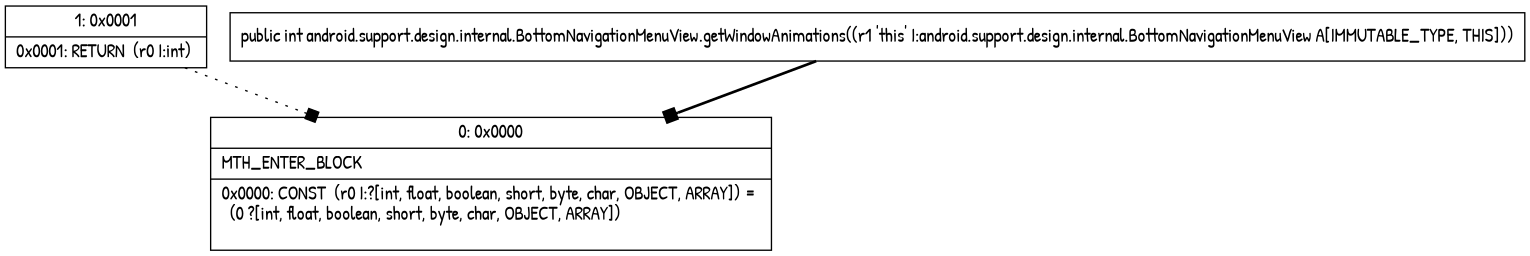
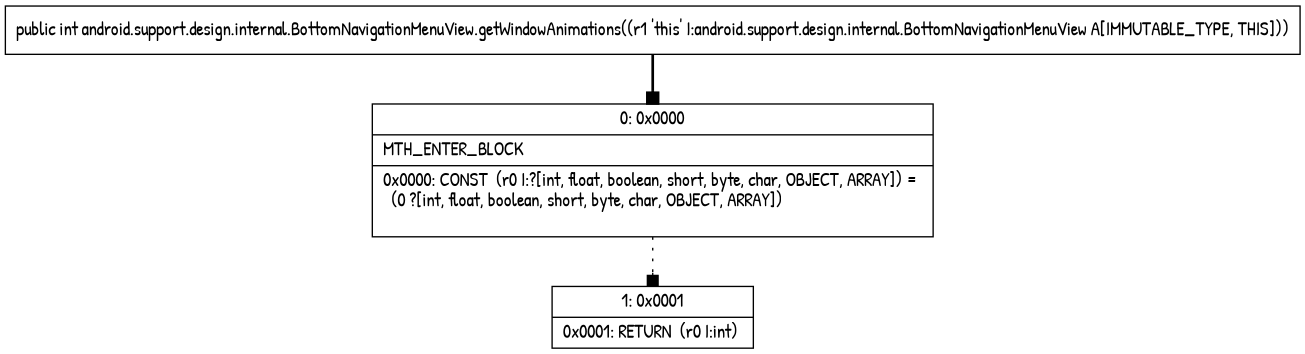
edge "1: 0x0001" -> "0: 0x0000": reversed
